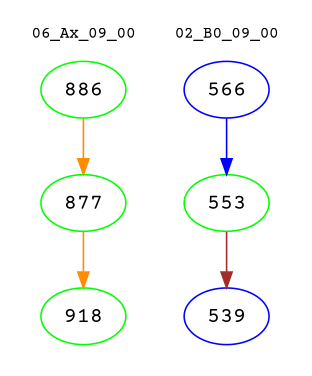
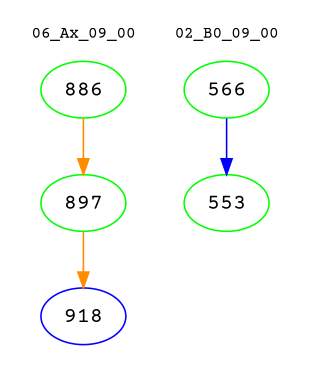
node "566": color blue -> green
node "877": label "877" -> "897"
node "918": color green -> blue
node "539": removed
